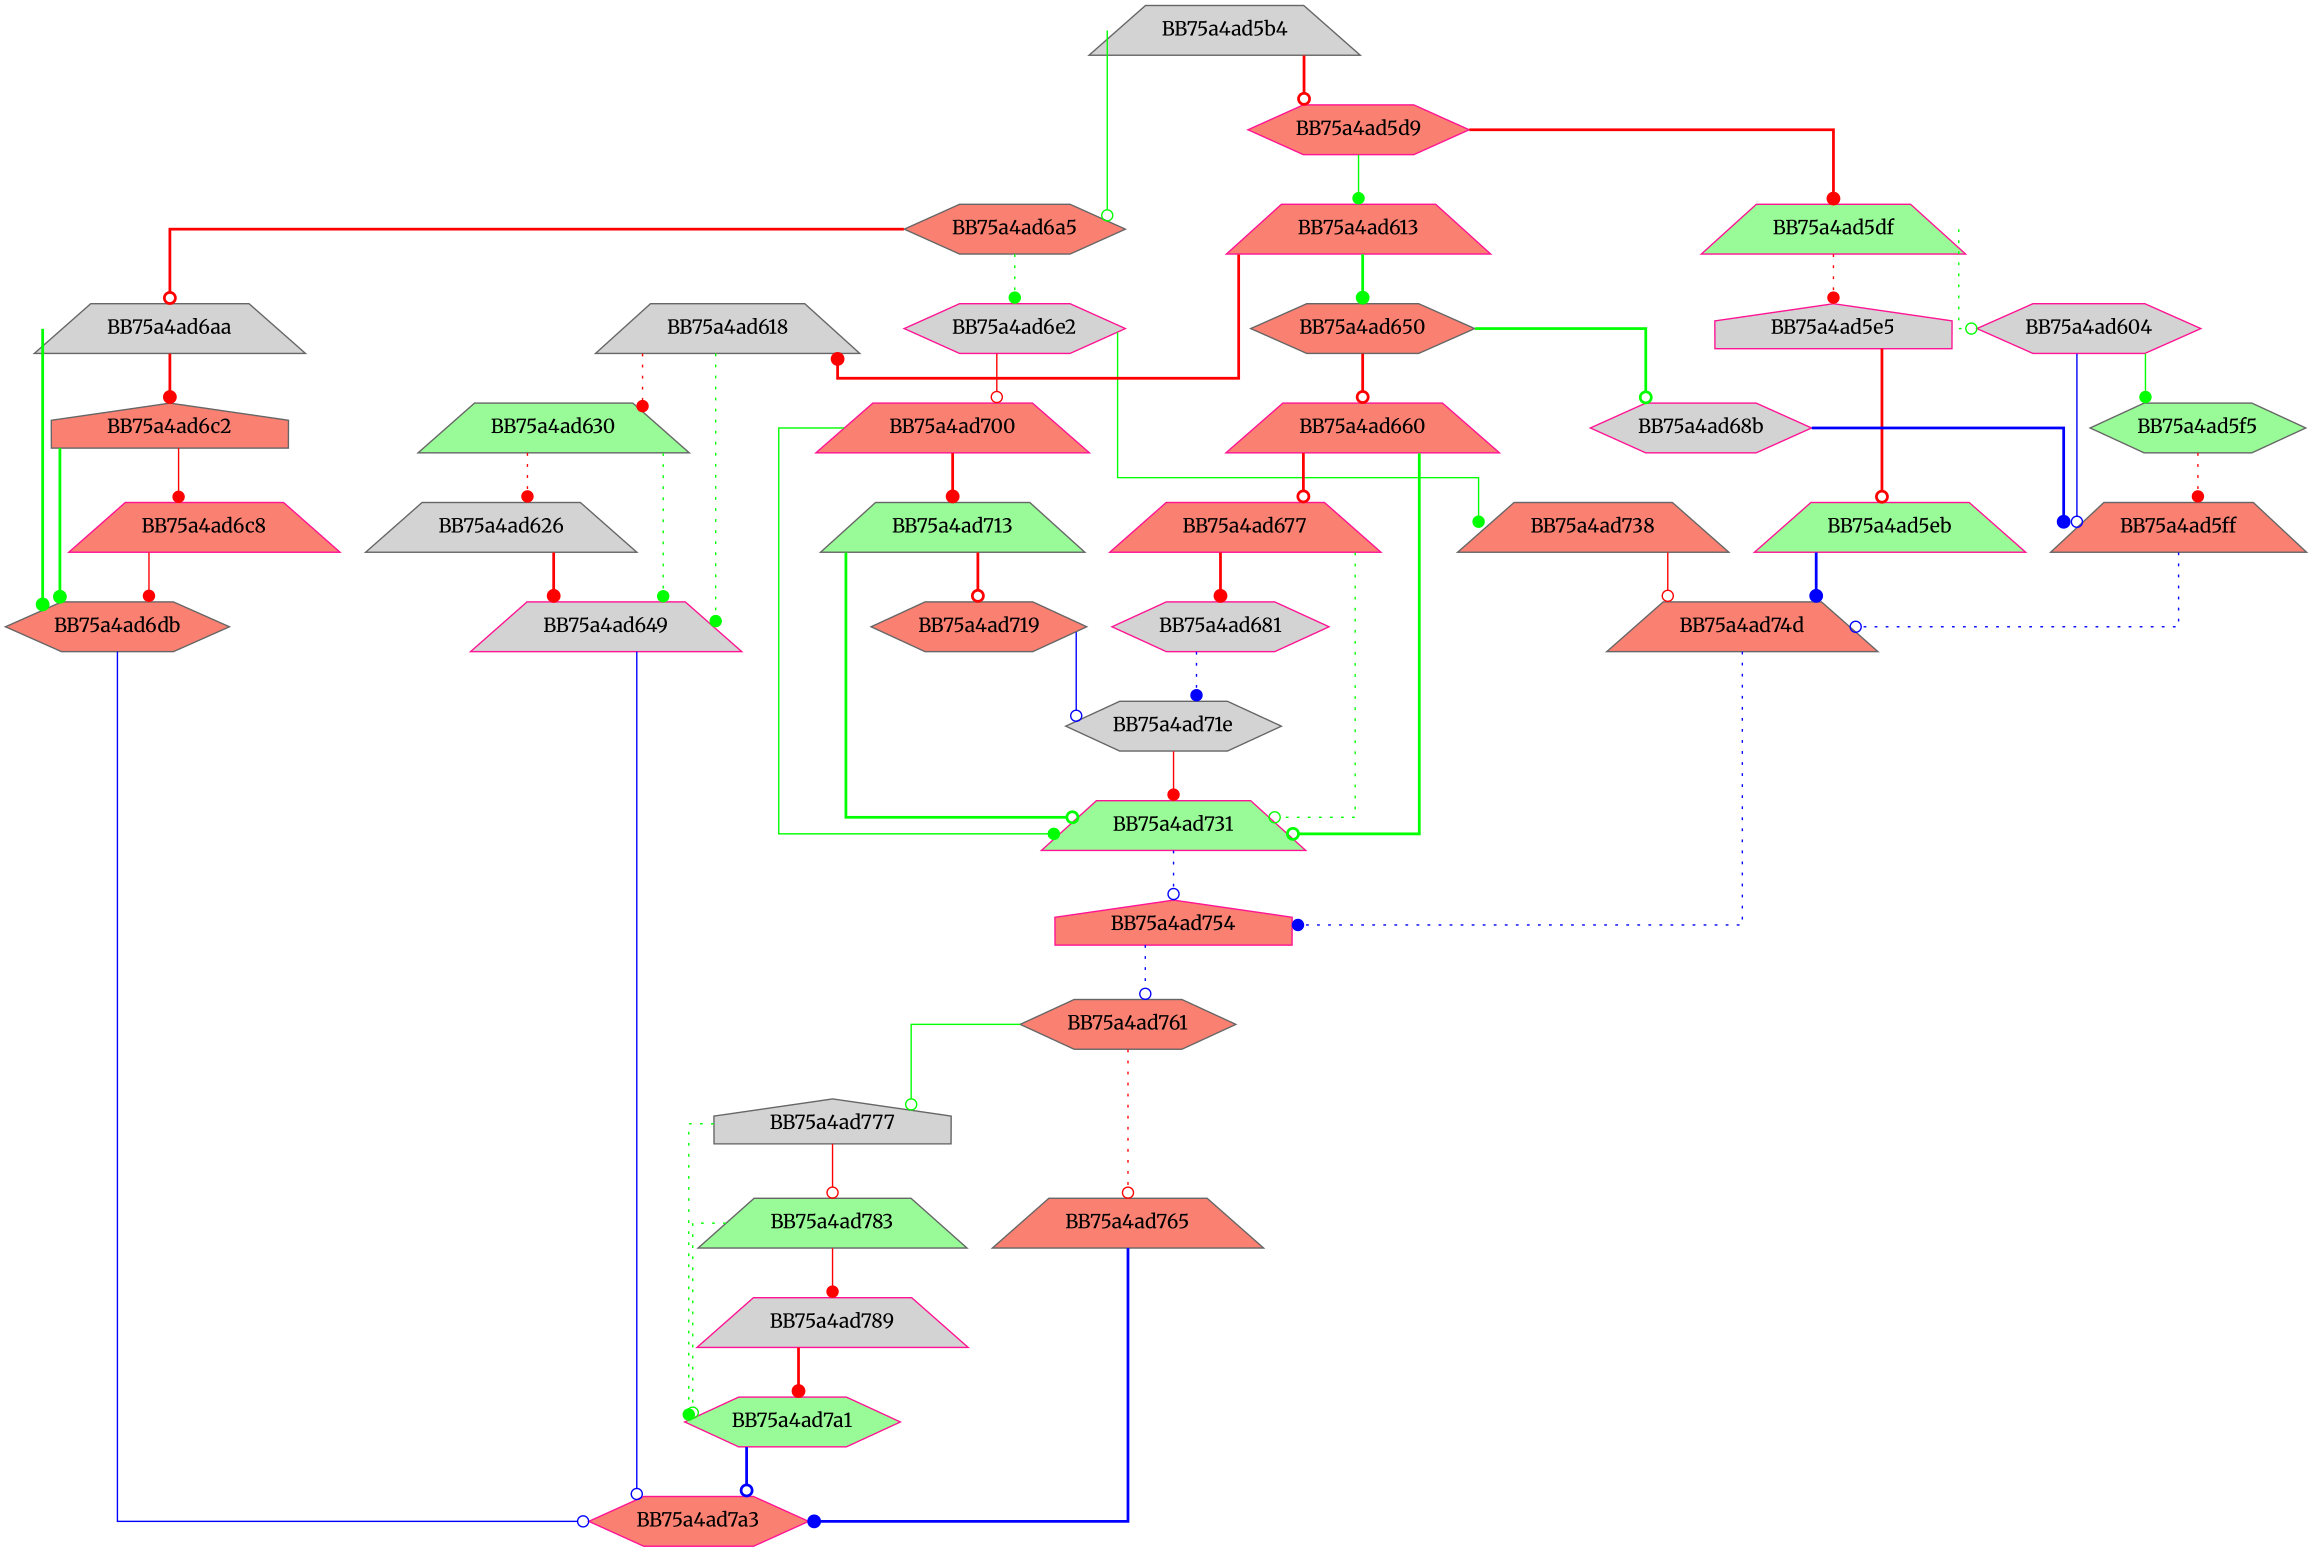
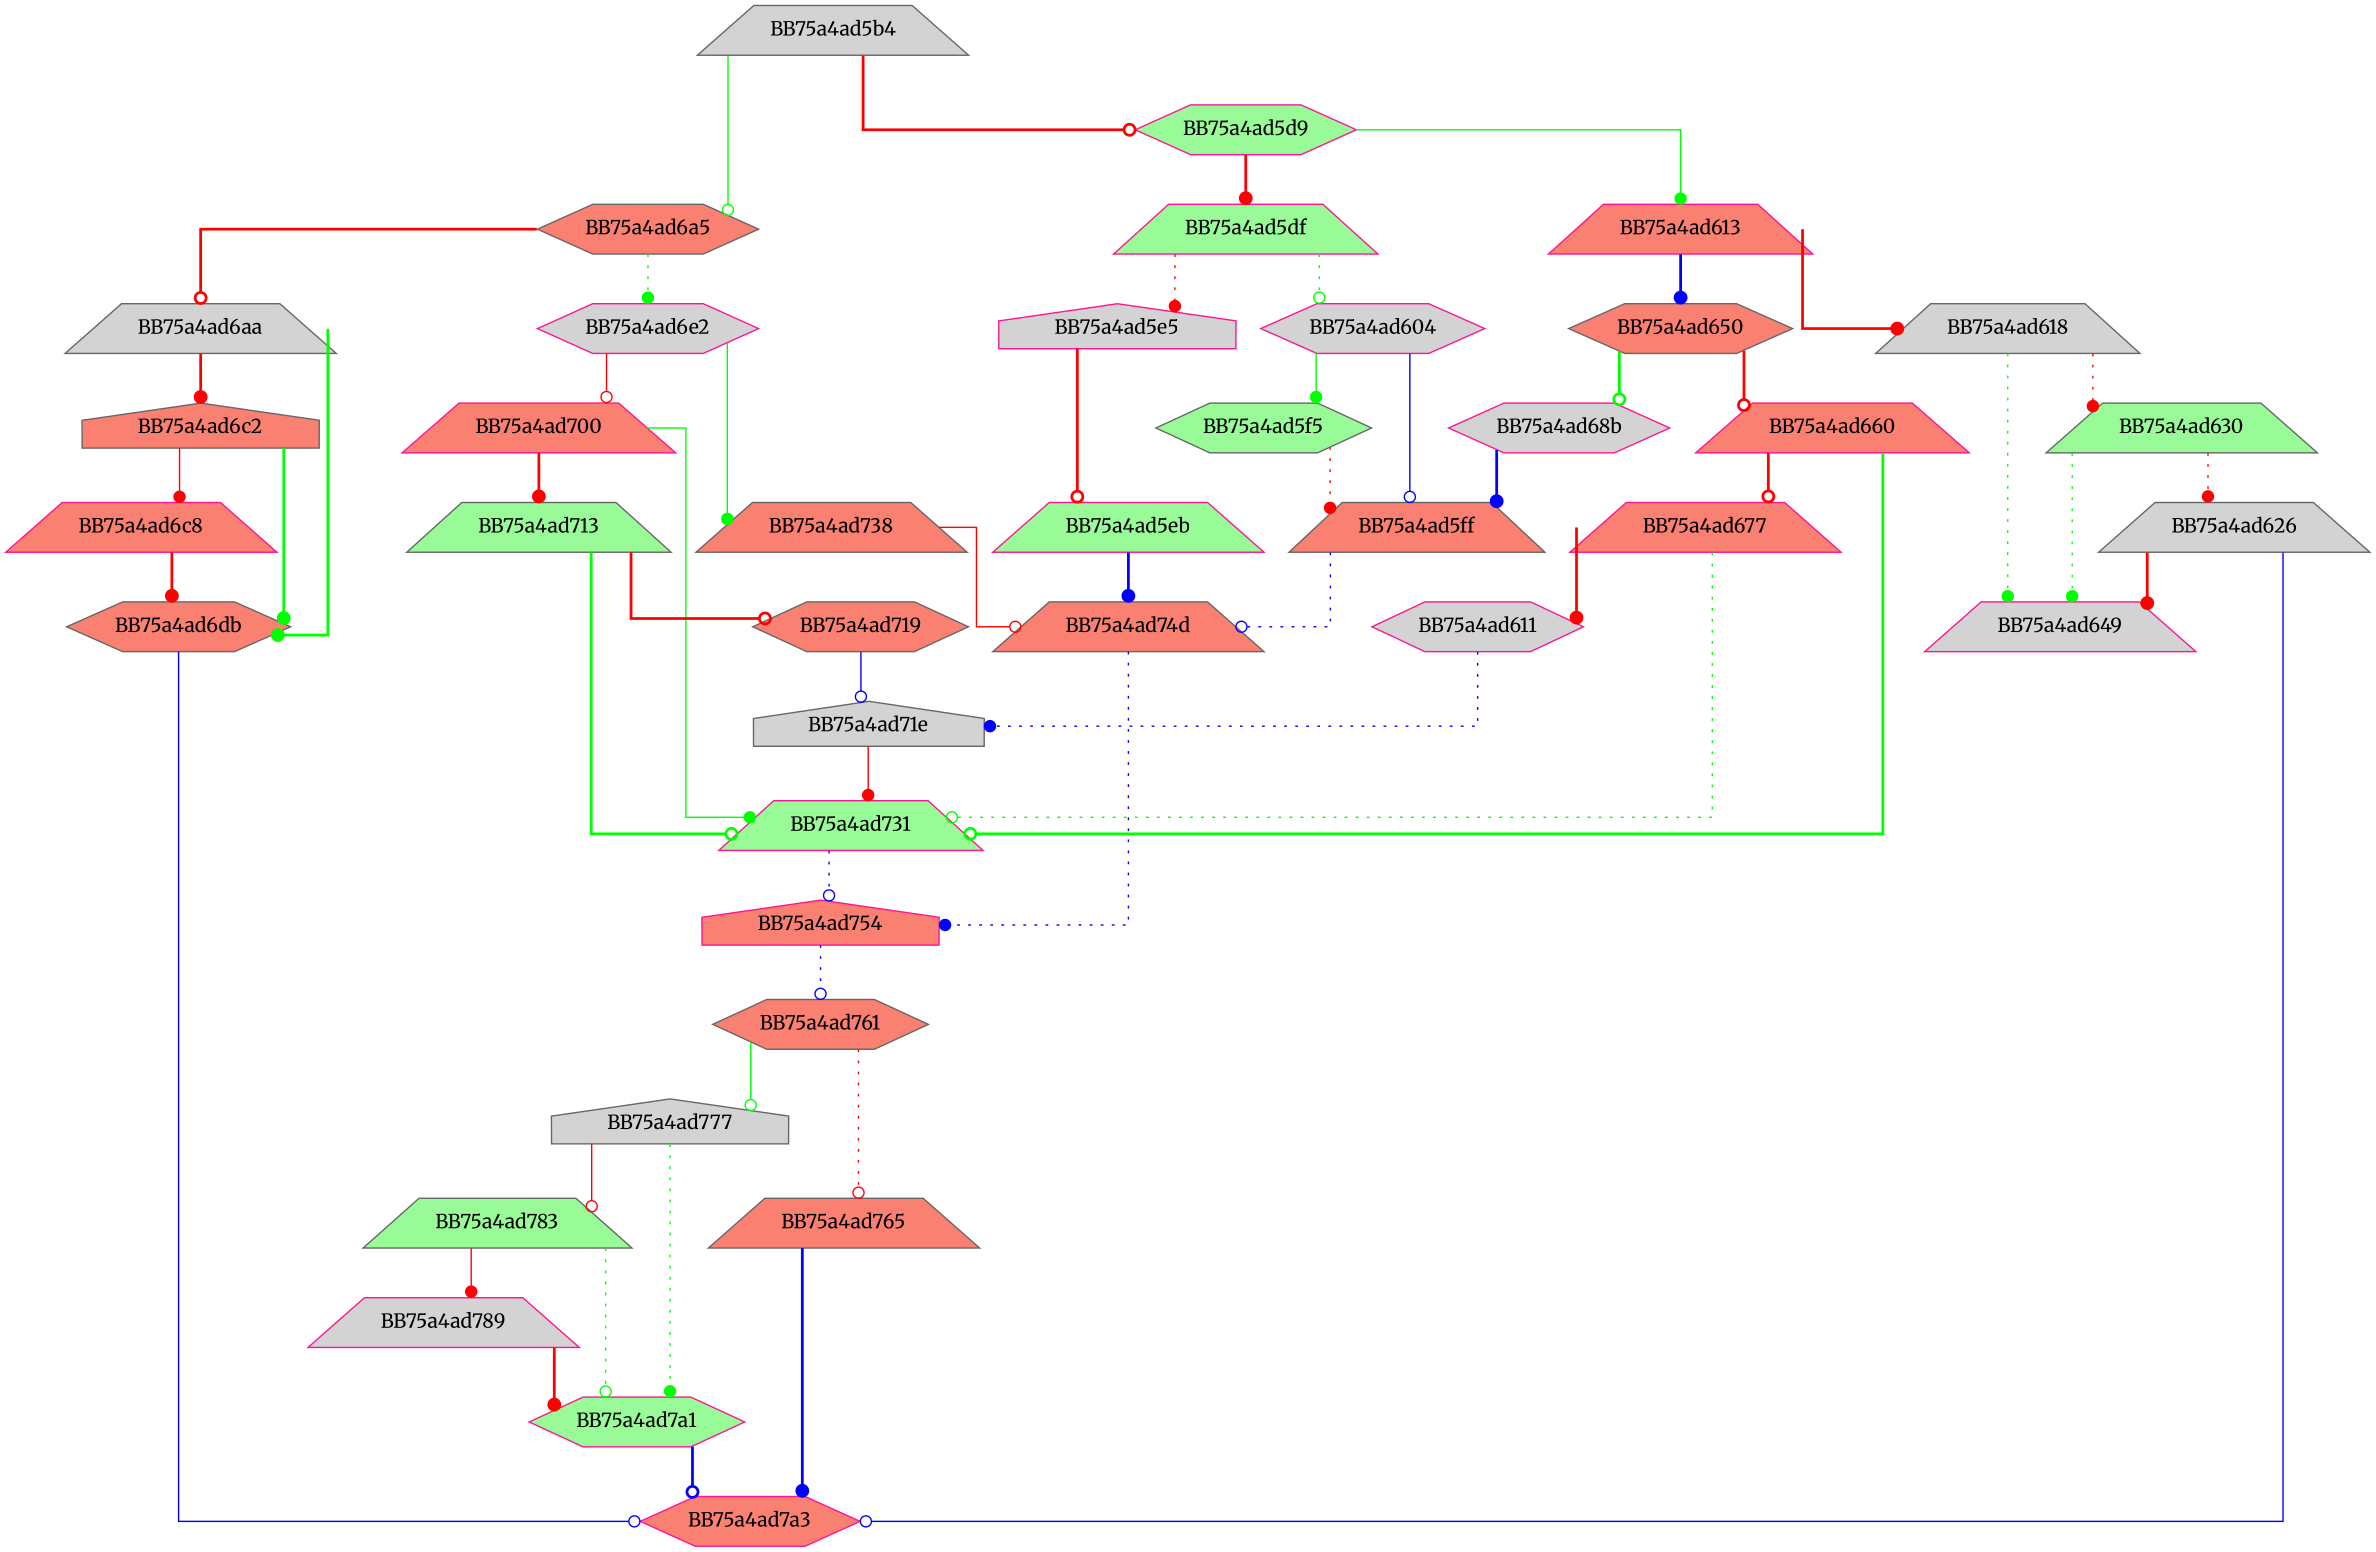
node "BB75a4ad5d9": fillcolor salmon -> palegreen
edge "BB75a4ad613" -> "BB75a4ad650": color green -> blue
edge "BB75a4ad6c8" -> "BB75a4ad6db": style solid -> bold
node "BB75a4ad681": label "BB75a4ad681" -> "BB75a4ad611"
node "BB75a4ad71e": shape hexagon -> house
edge "BB75a4ad649" -> "BB75a4ad7a3": now "BB75a4ad626" -> "BB75a4ad7a3"
